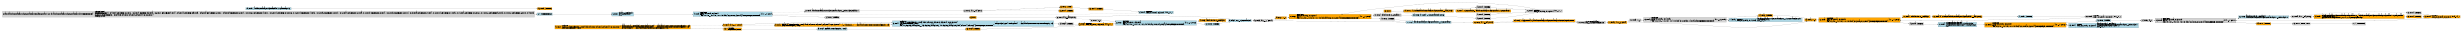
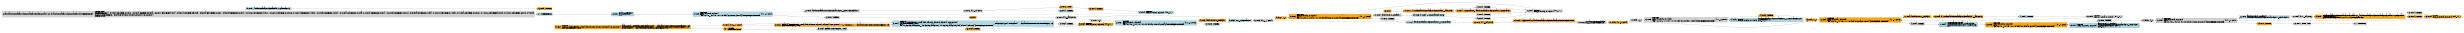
node "136: 0x0019": fillcolor orange -> lightblue
node "110: 0x0088": text "r13.get.removeAllChildren()" -> "r13.mLayoutWidget.removeAllChildren()"
